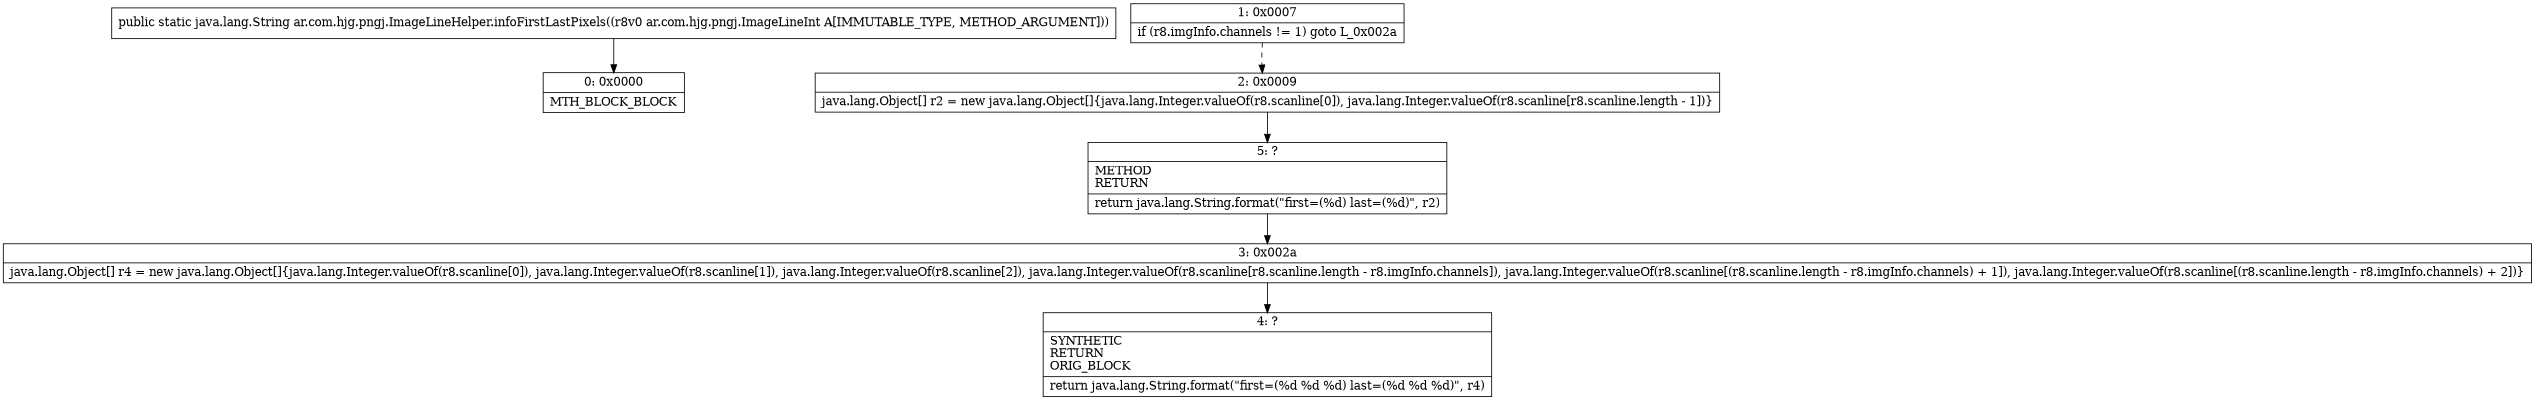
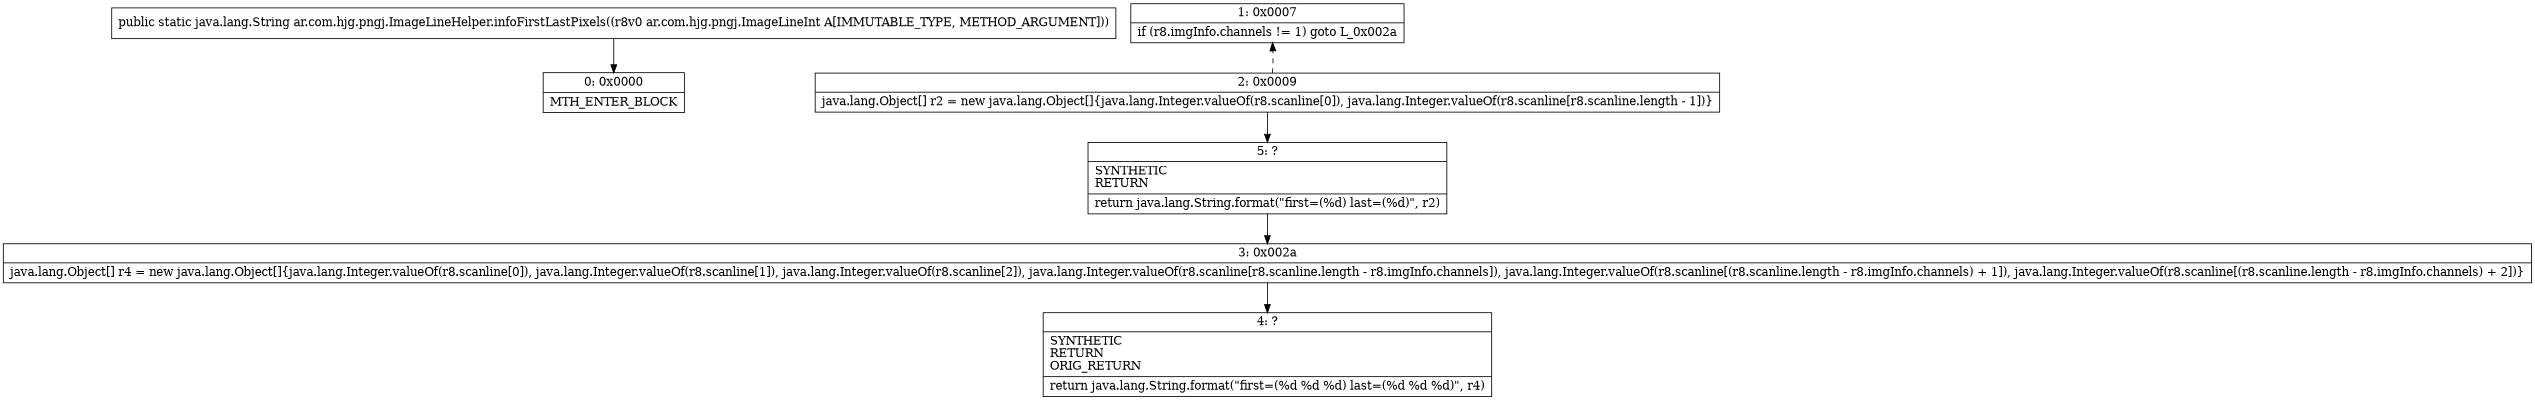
edge "1: 0x0007" -> "2: 0x0009": reversed
node "0: 0x0000": text "MTH_BLOCK_BLOCK" -> "MTH_ENTER_BLOCK"
node "5: ?": text "METHOD" -> "SYNTHETIC"
node "4: ?": text "ORIG_BLOCK" -> "ORIG_RETURN"
